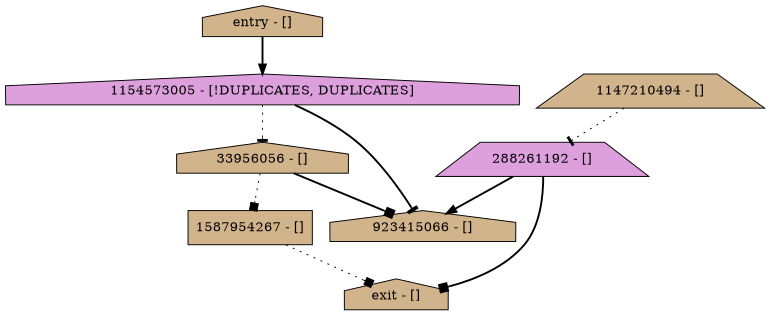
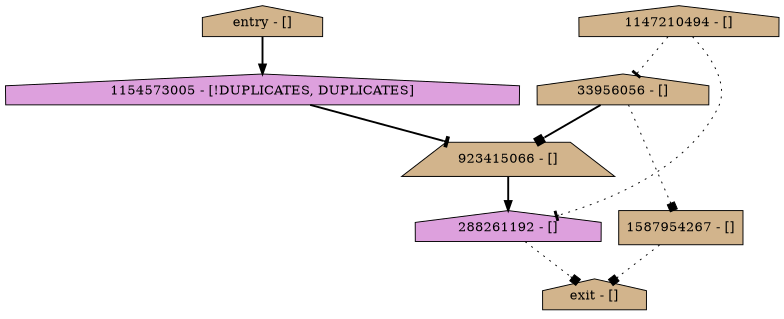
node "1147210494 - []": shape trapezium -> house
edge "1154573005 - [!DUPLICATES, DUPLICATES]" -> "33956056 - []": now "1147210494 - []" -> "33956056 - []"
node "288261192 - []": shape trapezium -> house
edge "288261192 - []" -> "923415066 - []": reversed
node "923415066 - []": shape house -> trapezium
edge "288261192 - []" -> "exit - []": style bold -> dotted
